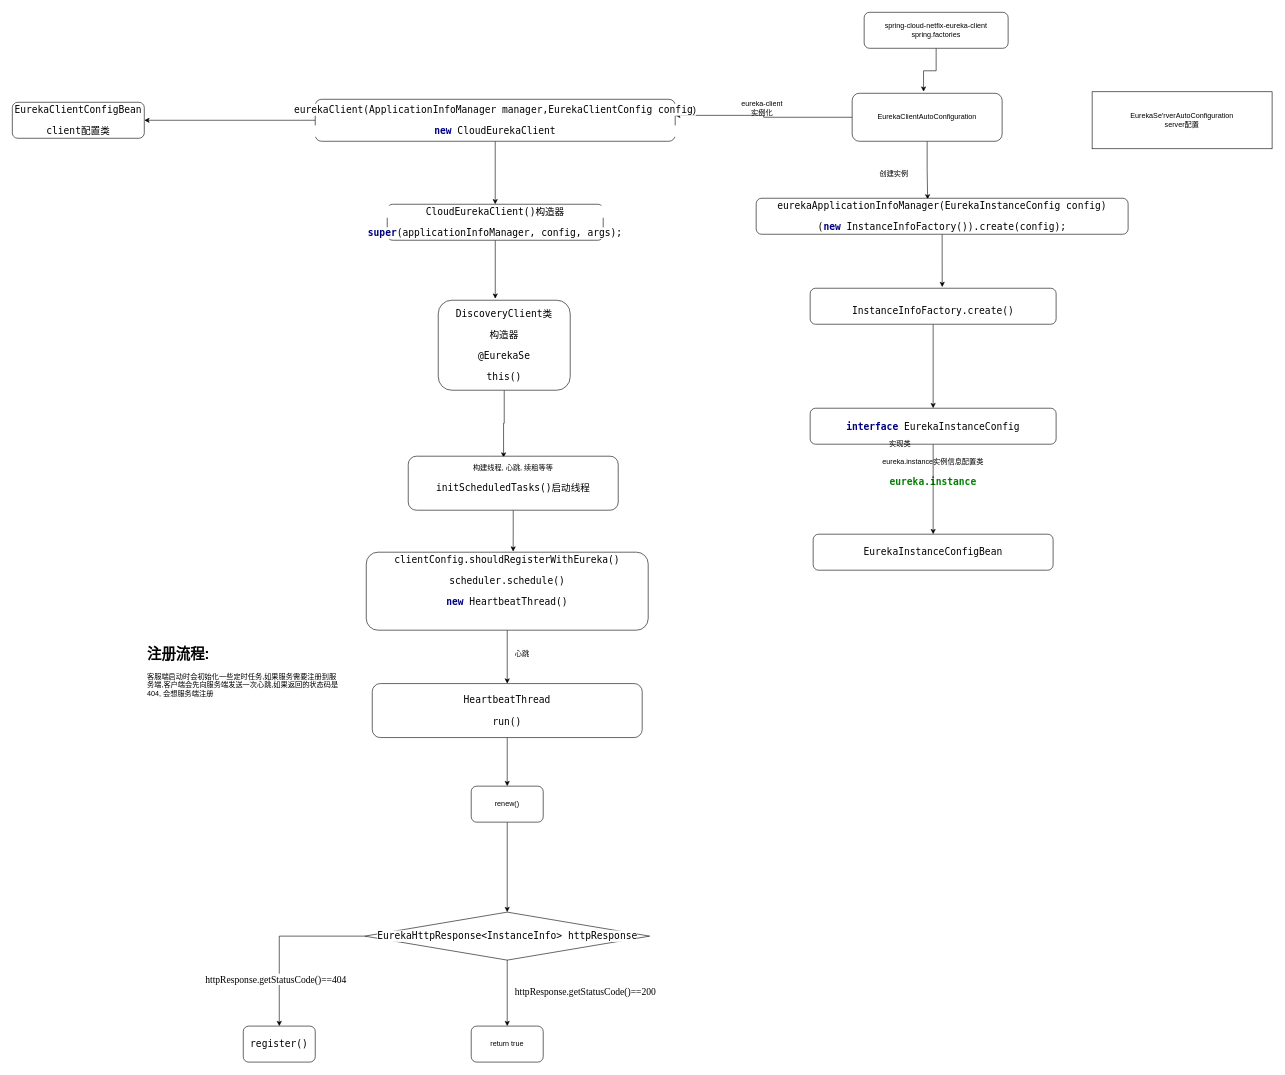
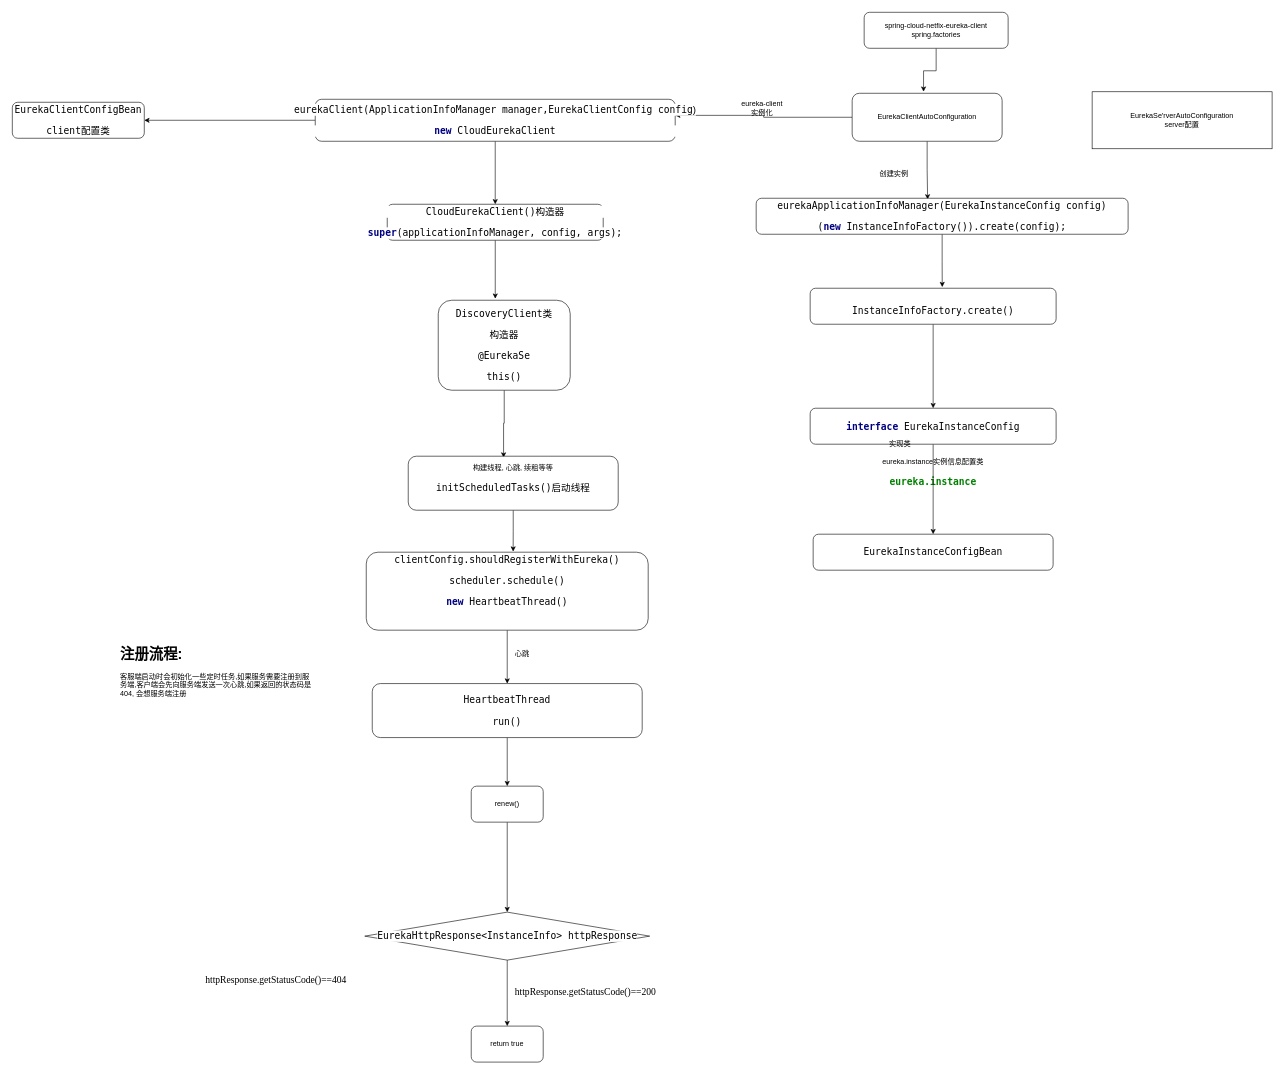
node "注册流程:客服端启动时会初始化一些定时任务,如果服务需要注册到服务端,客户端会先向服务端发送一次心跳,如果返回的状态码是404, 会想服务端注册": moved (243, 678) -> (216, 678)
edge "EurekaHttpResponse<InstanceInfo> httpResponse" -> "register()": removed
node "register()": removed
